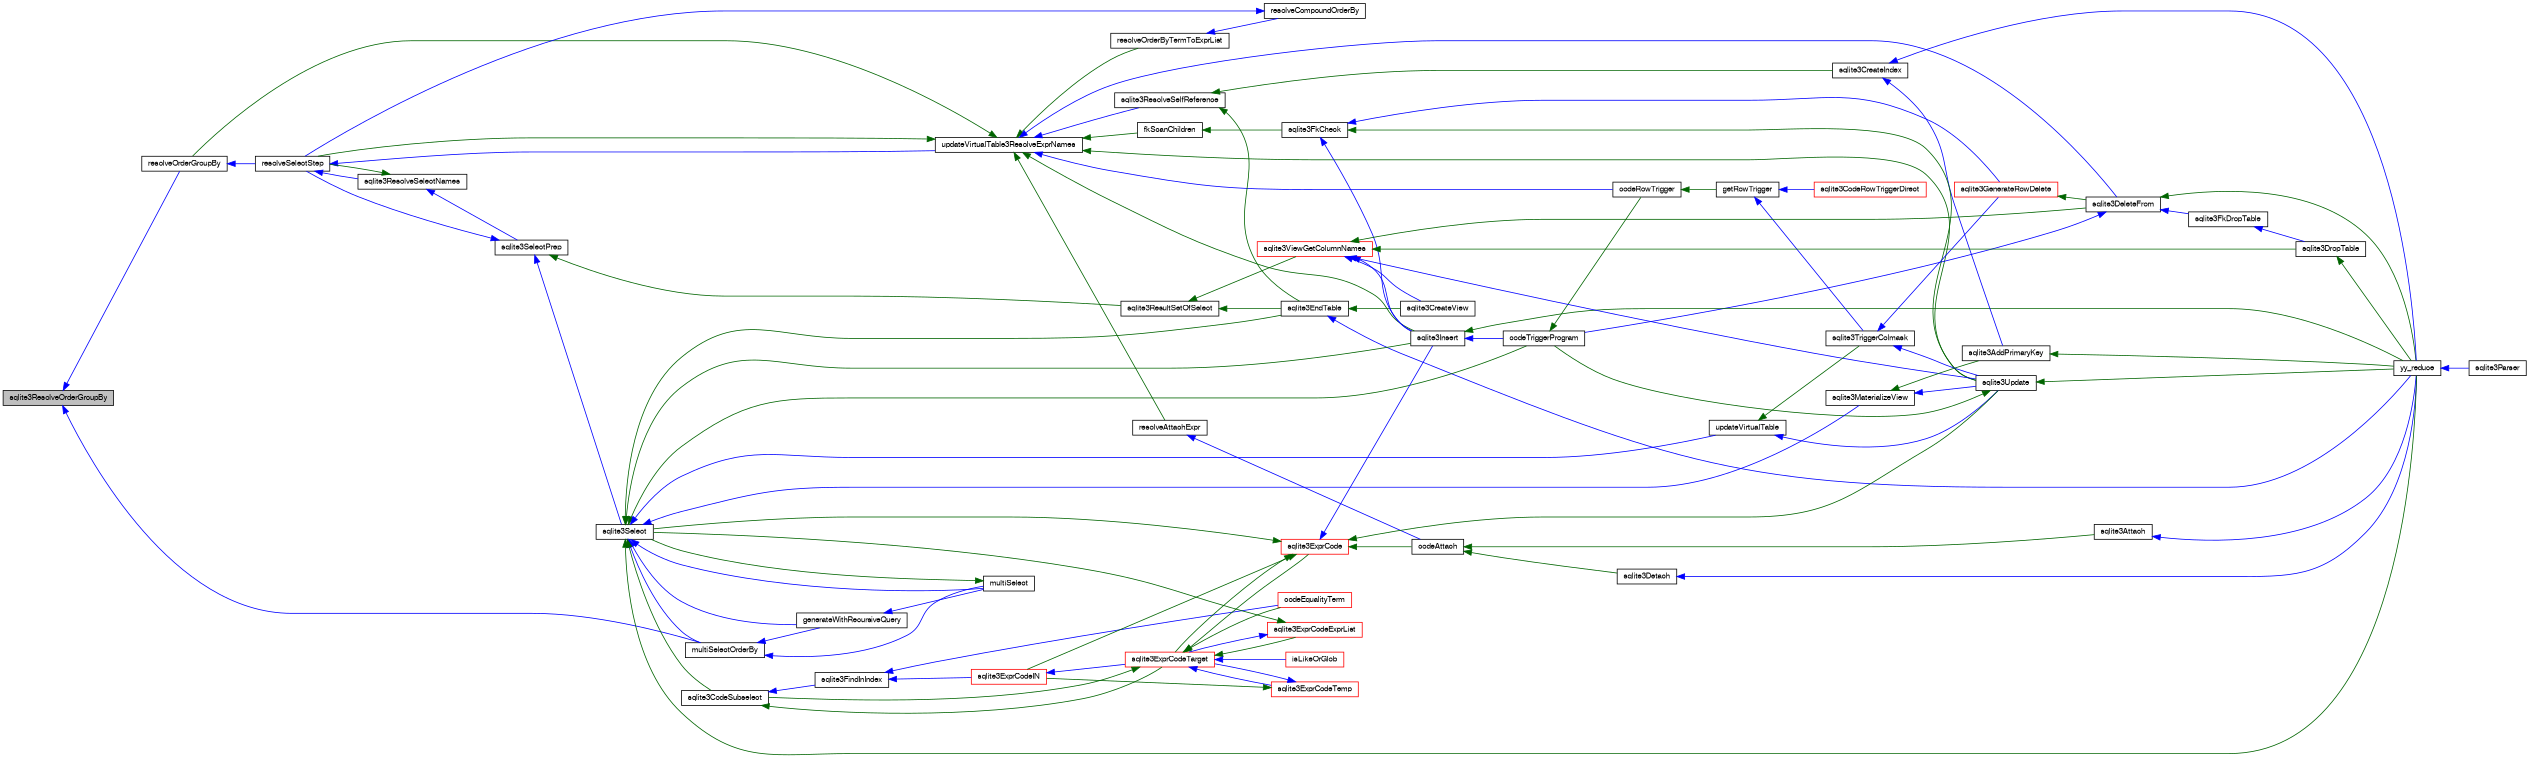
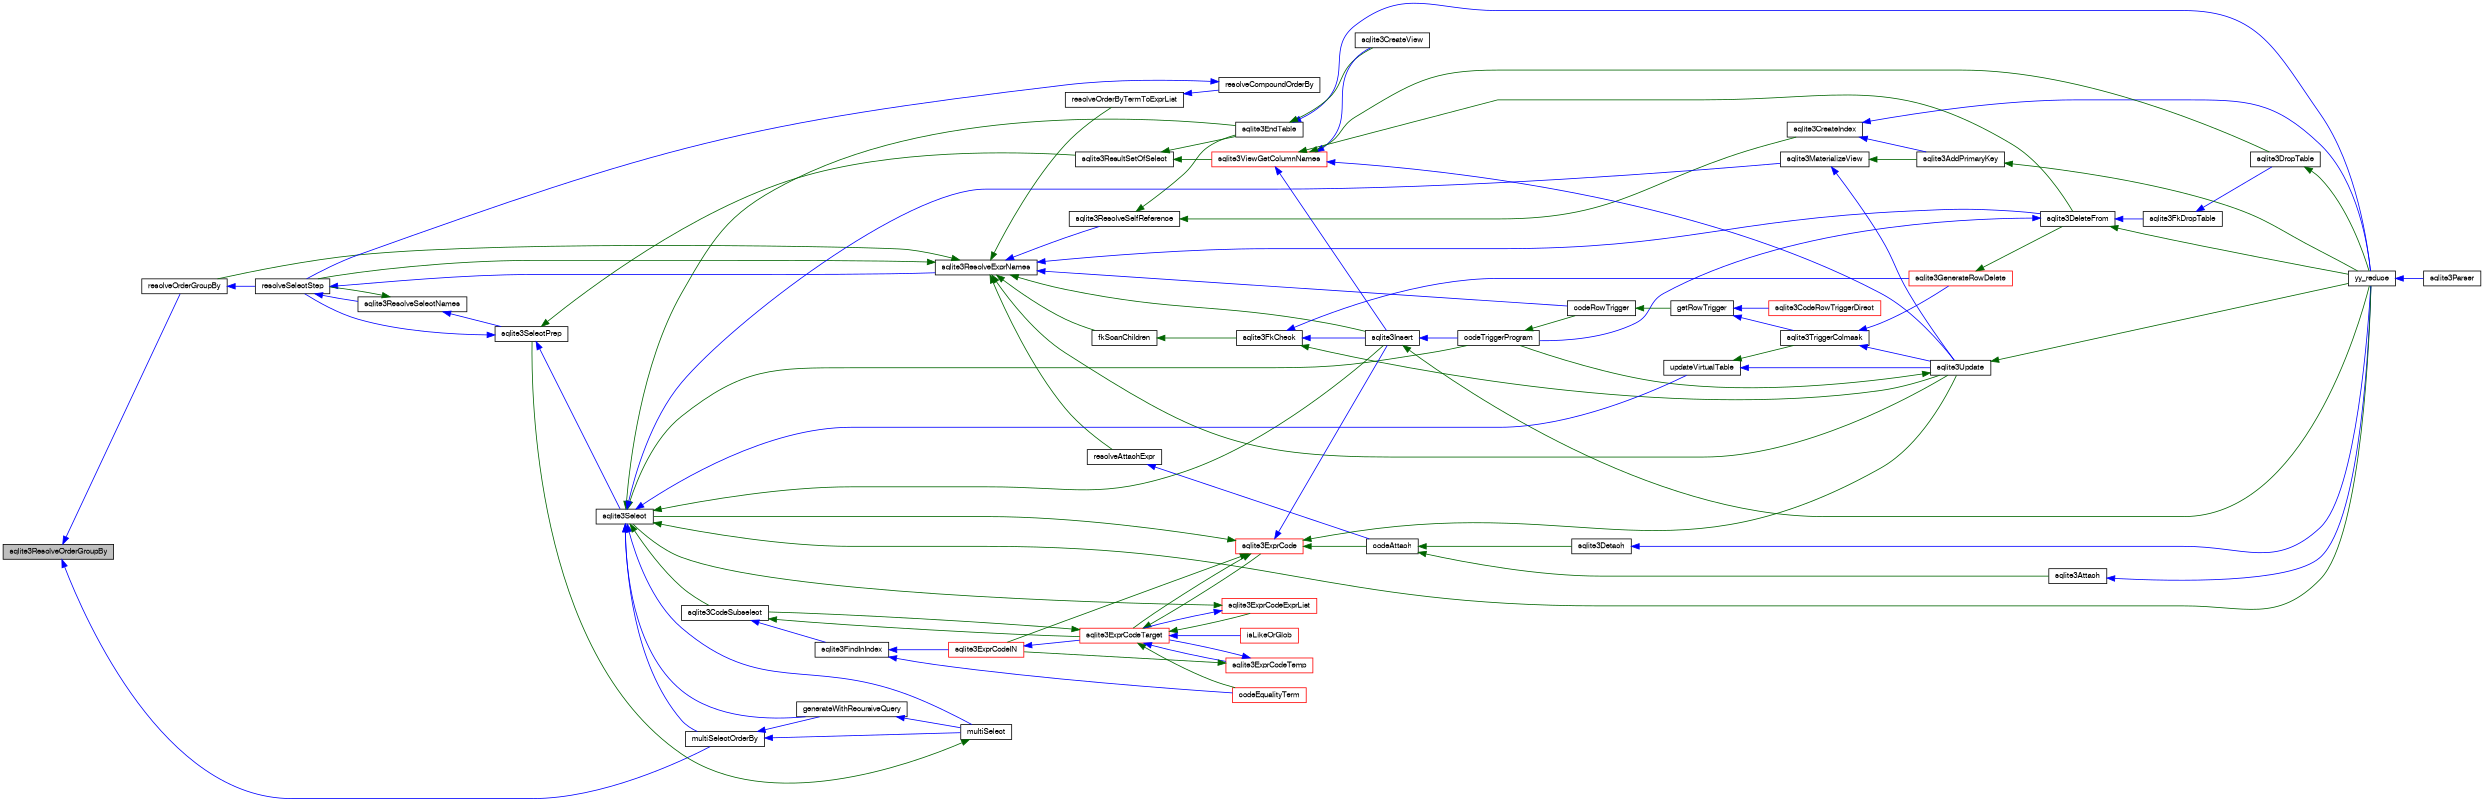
node "updateVirtualTable3ResolveExprNames": label "updateVirtualTable3ResolveExprNames" -> "sqlite3ResolveExprNames"
edge "sqlite3Select" -> "multiSelect": now "sqlite3SelectPrep" -> "multiSelect"
